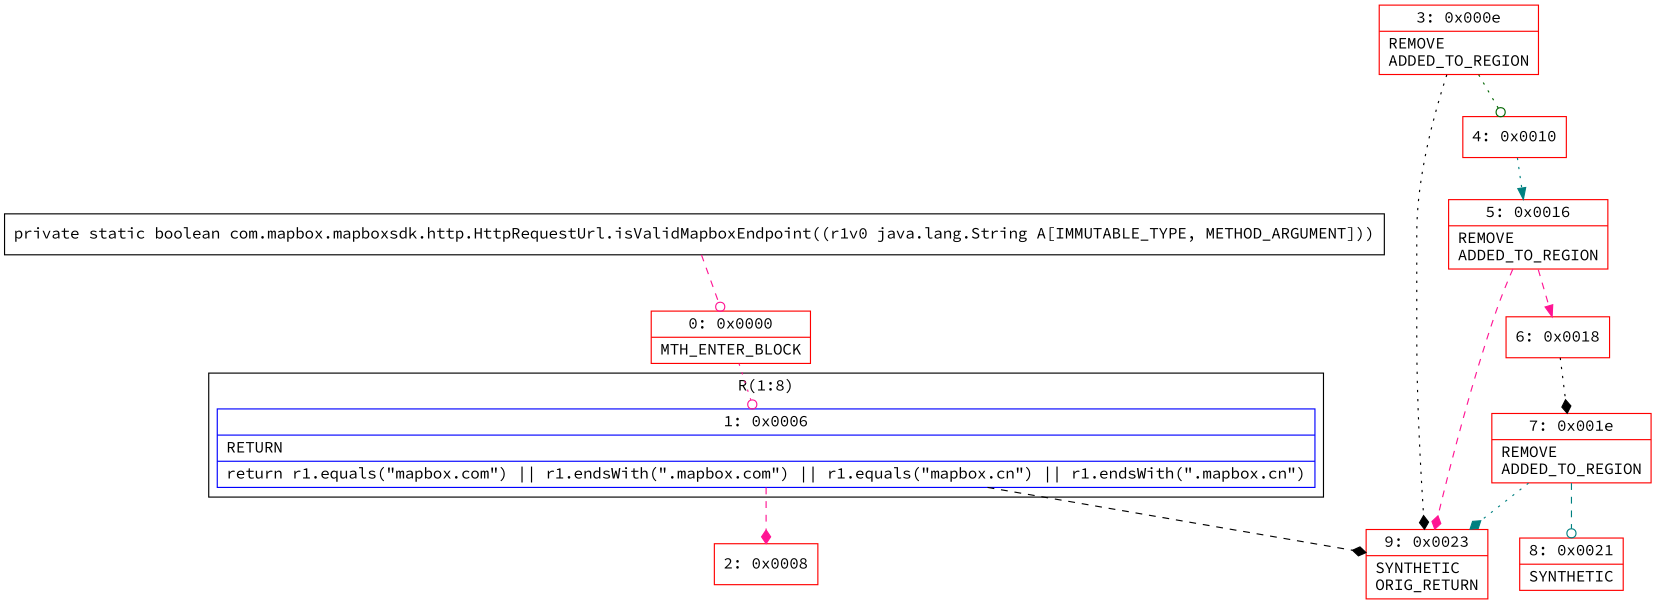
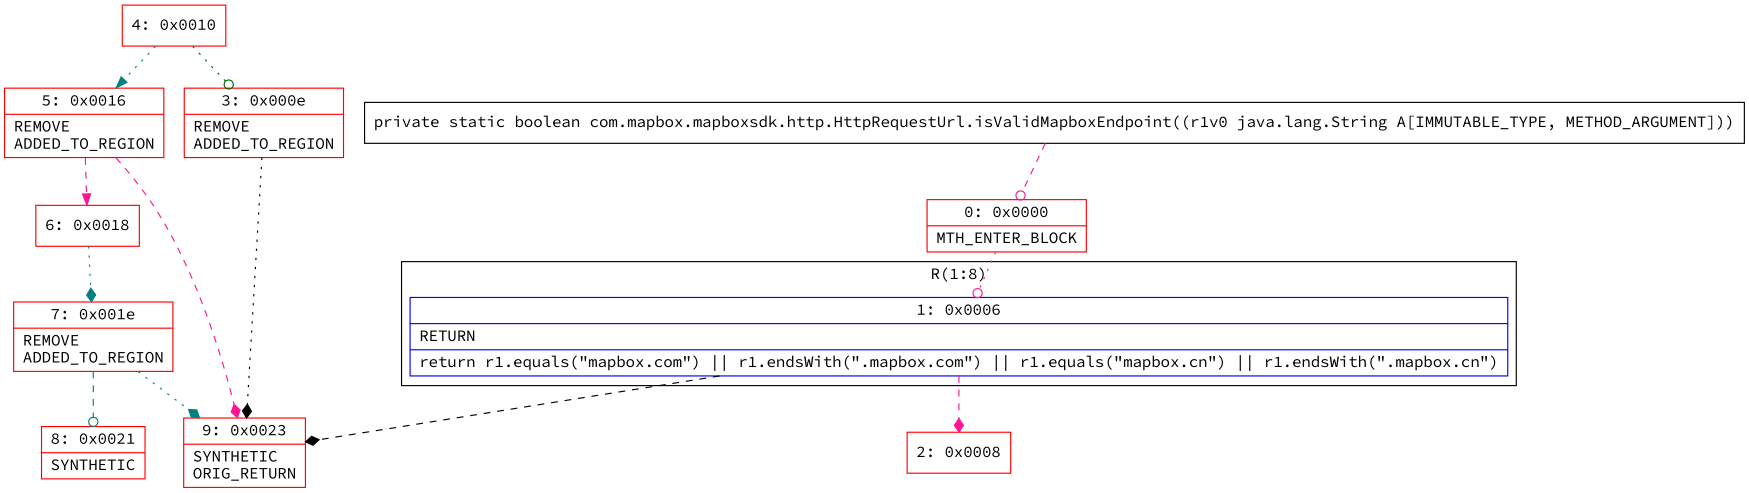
edge "3: 0x000e" -> "4: 0x0010": reversed
edge "6: 0x0018" -> "7: 0x001e": color black -> teal
